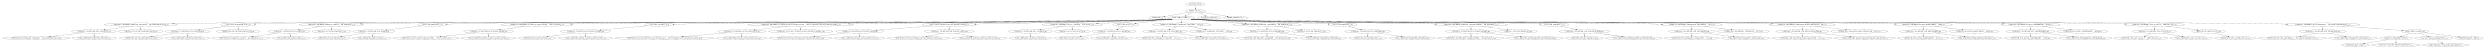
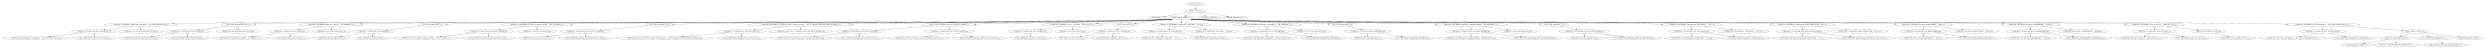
node "(<operator>.alloc,new FilterSet())": added
